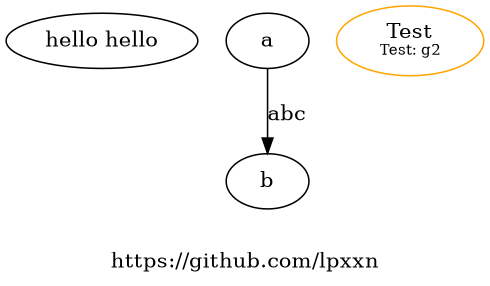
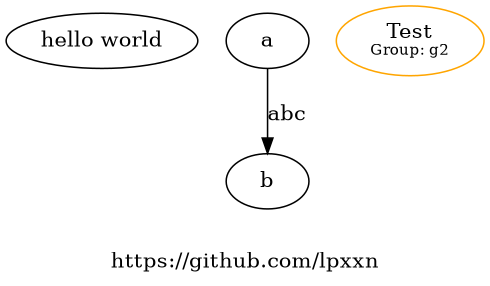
node "hello hello": label "hello hello" -> "hello world"
node "Test": text "Test: g2" -> "Group: g2"
